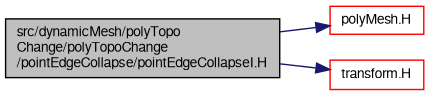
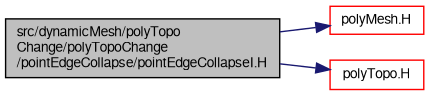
node "transform.H": label "transform.H" -> "polyTopo.H"
